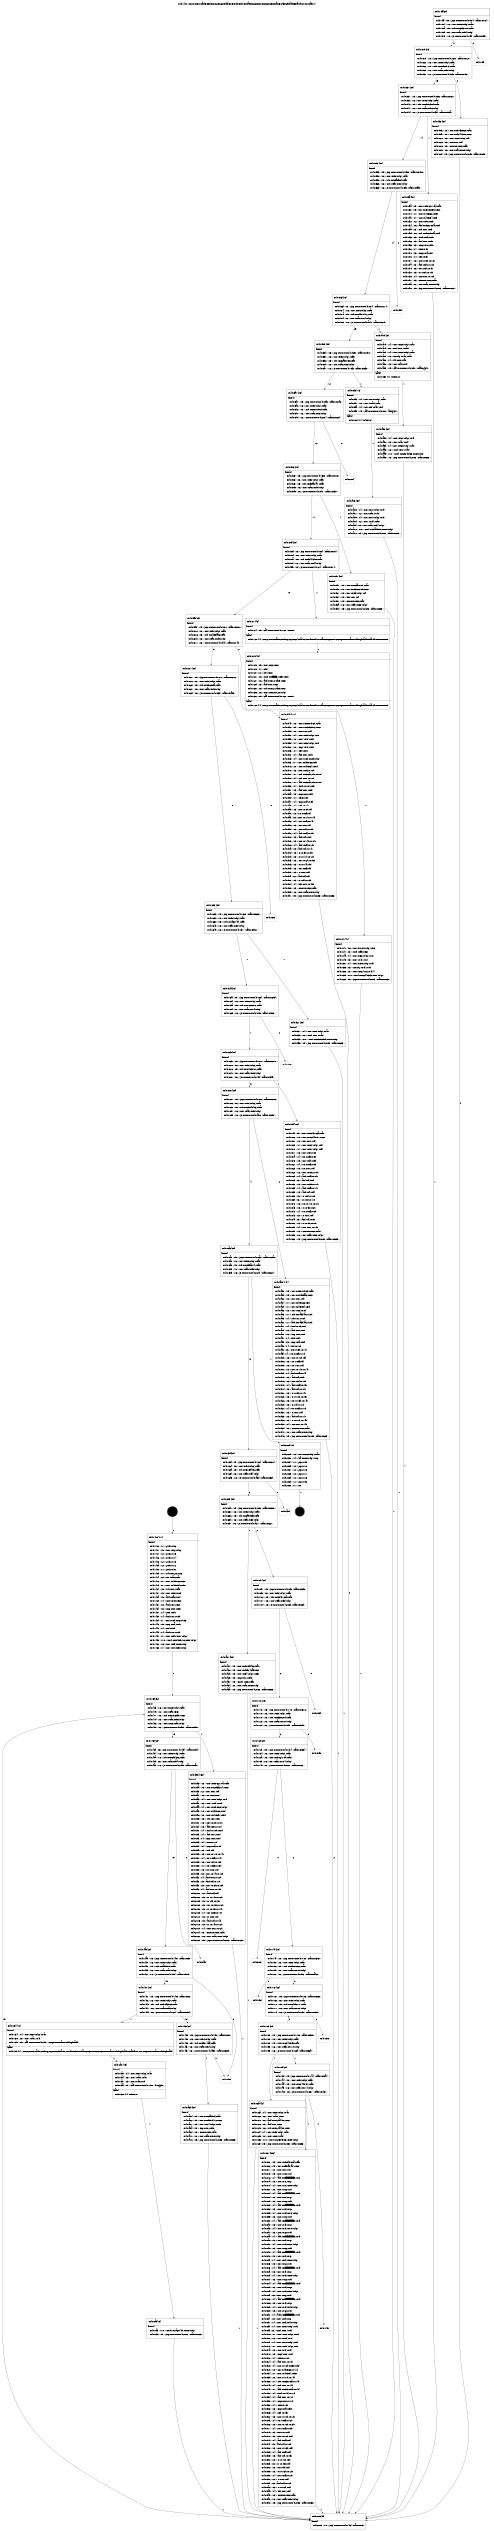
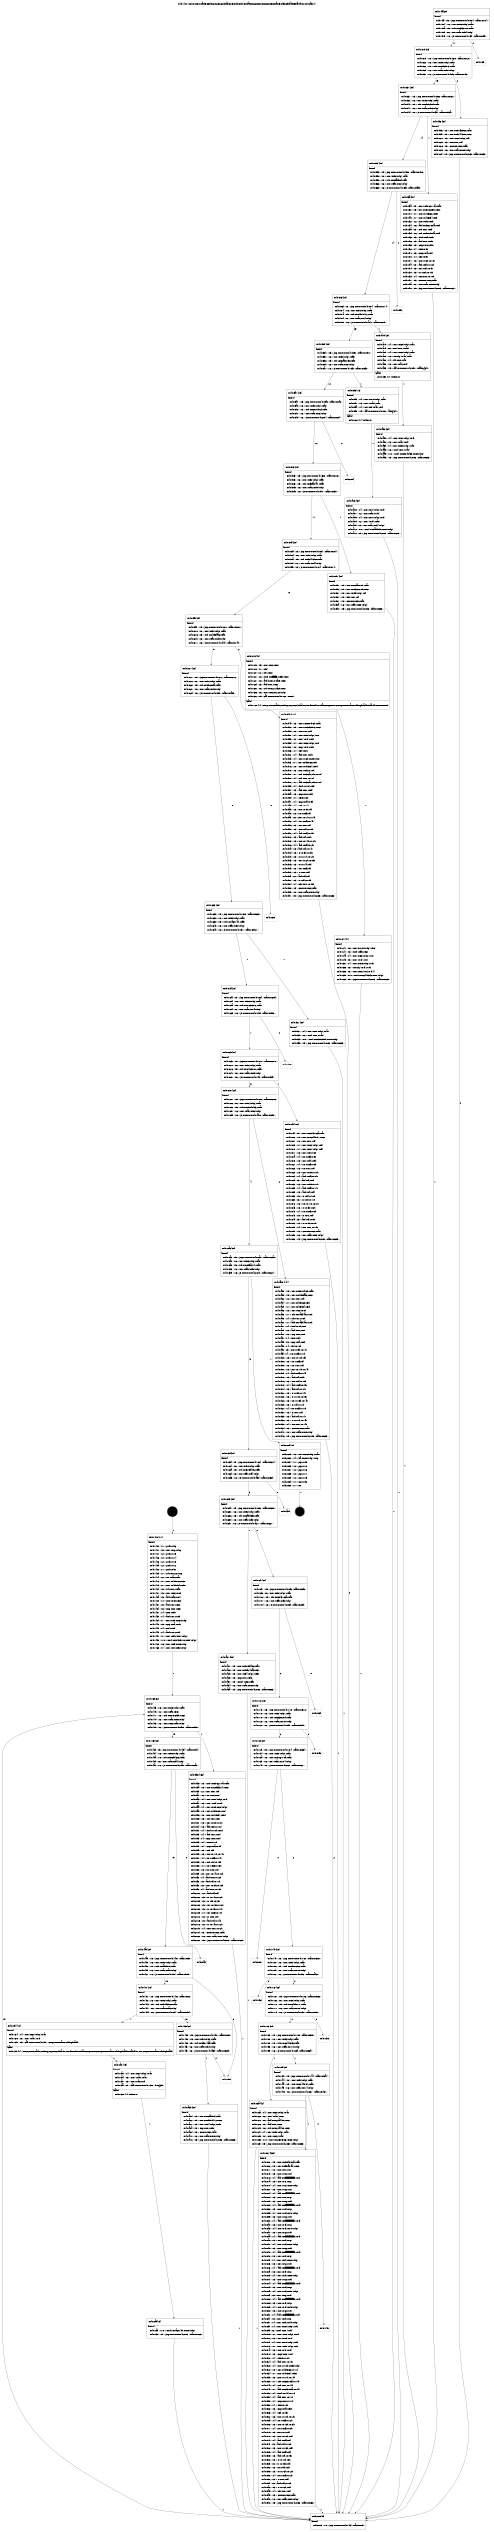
node "0x401c14 [5]": removed
edge "0x401783 [28]" -> "0x401767 [28]": reversed
